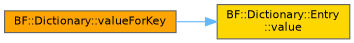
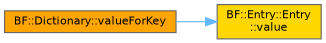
node "BF::Dictionary::Entry ::value": label "BF::Dictionary::Entry ::value" -> "BF::Entry::Entry ::value"
